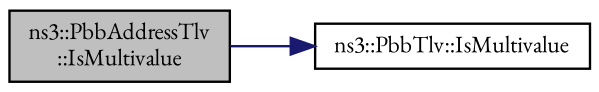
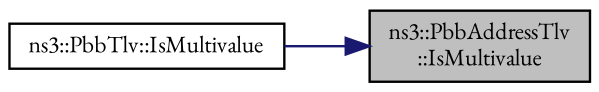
edge "ns3::PbbAddressTlv ::IsMultivalue" -> "ns3::PbbTlv::IsMultivalue": reversed
